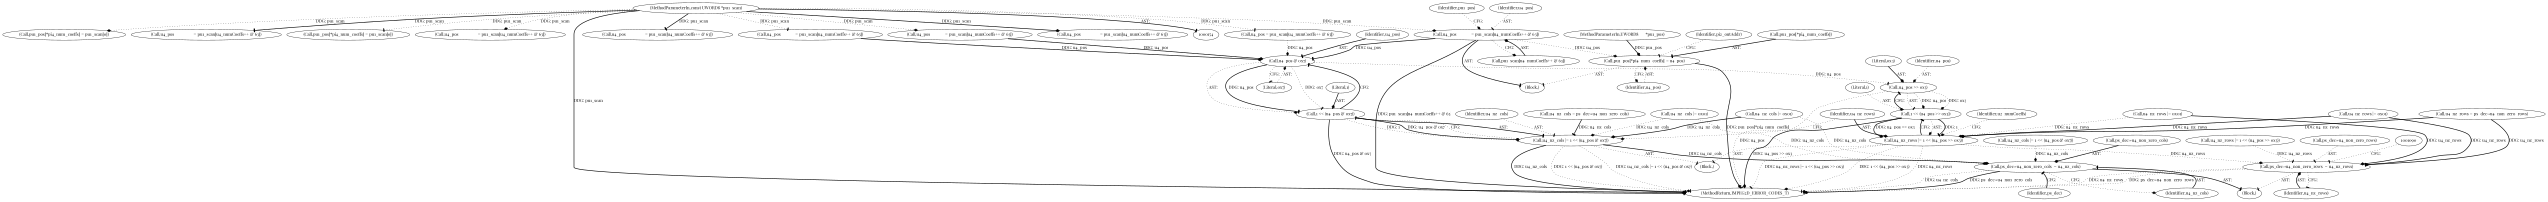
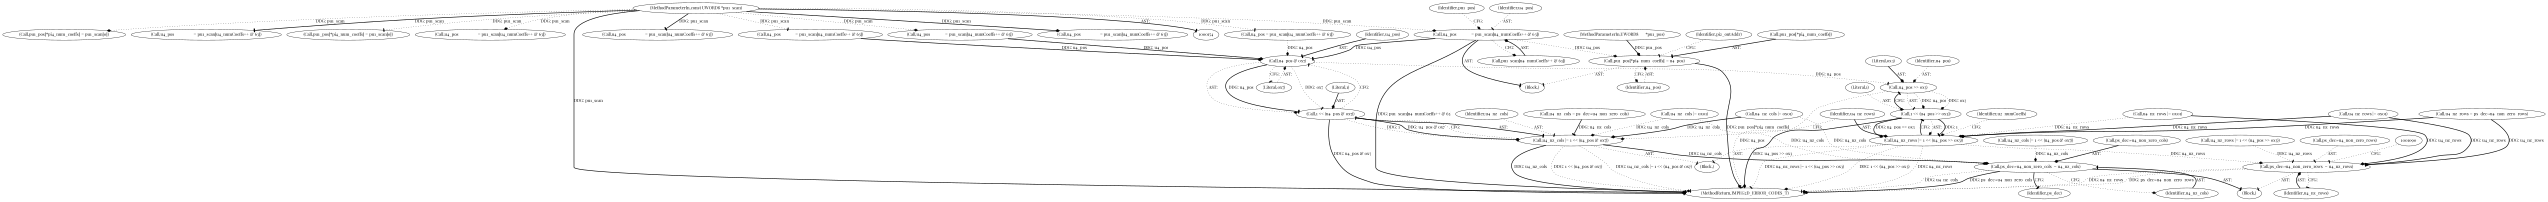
edge "(Call,1 << (u4_pos & 0x7))" -> "(Call,u4_pos & 0x7)": style bold -> dotted
edge "(Identifier,ps_dec)" -> "(Call,ps_dec->u4_non_zero_cols  = u4_nz_cols)": reversed
